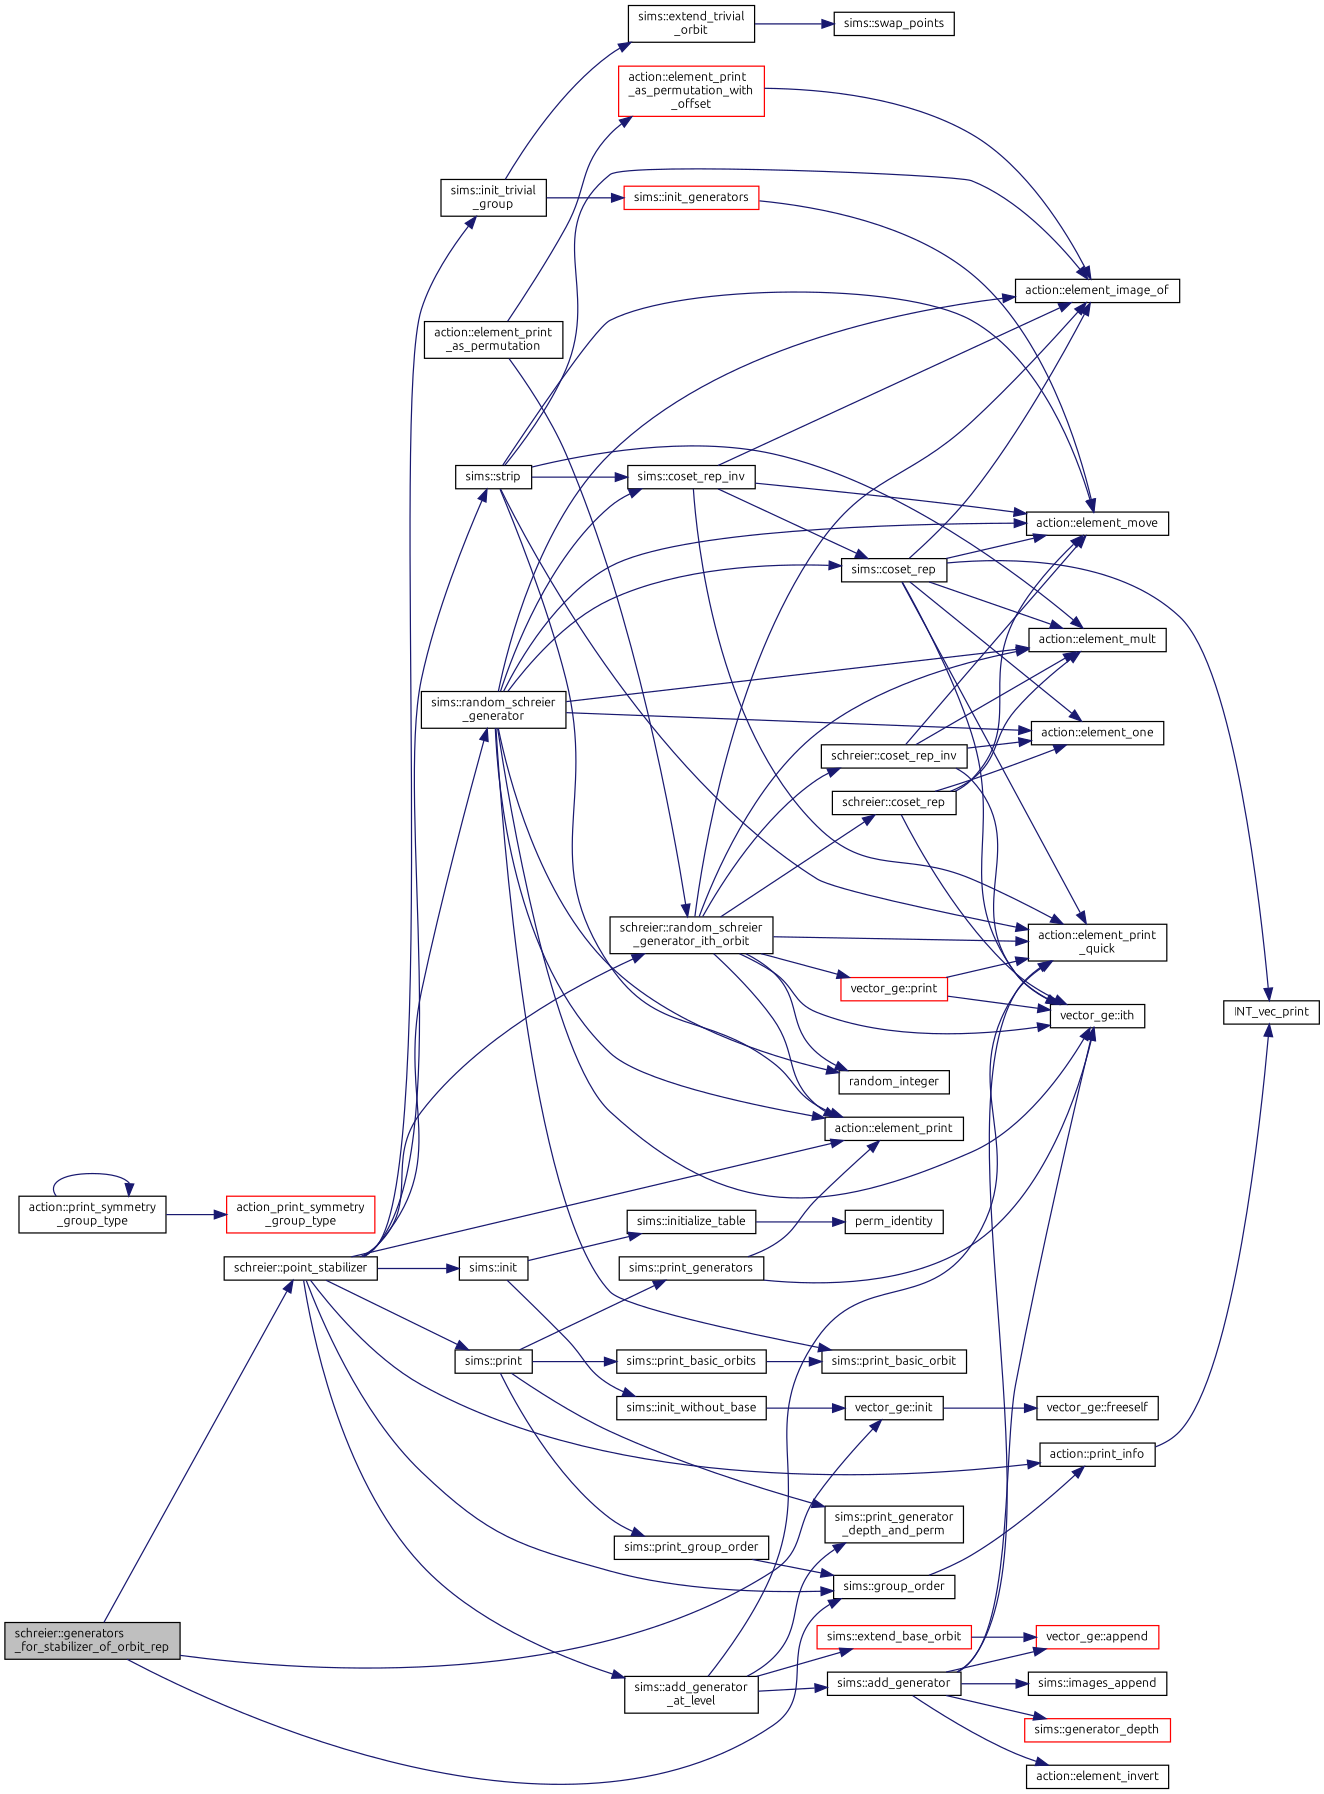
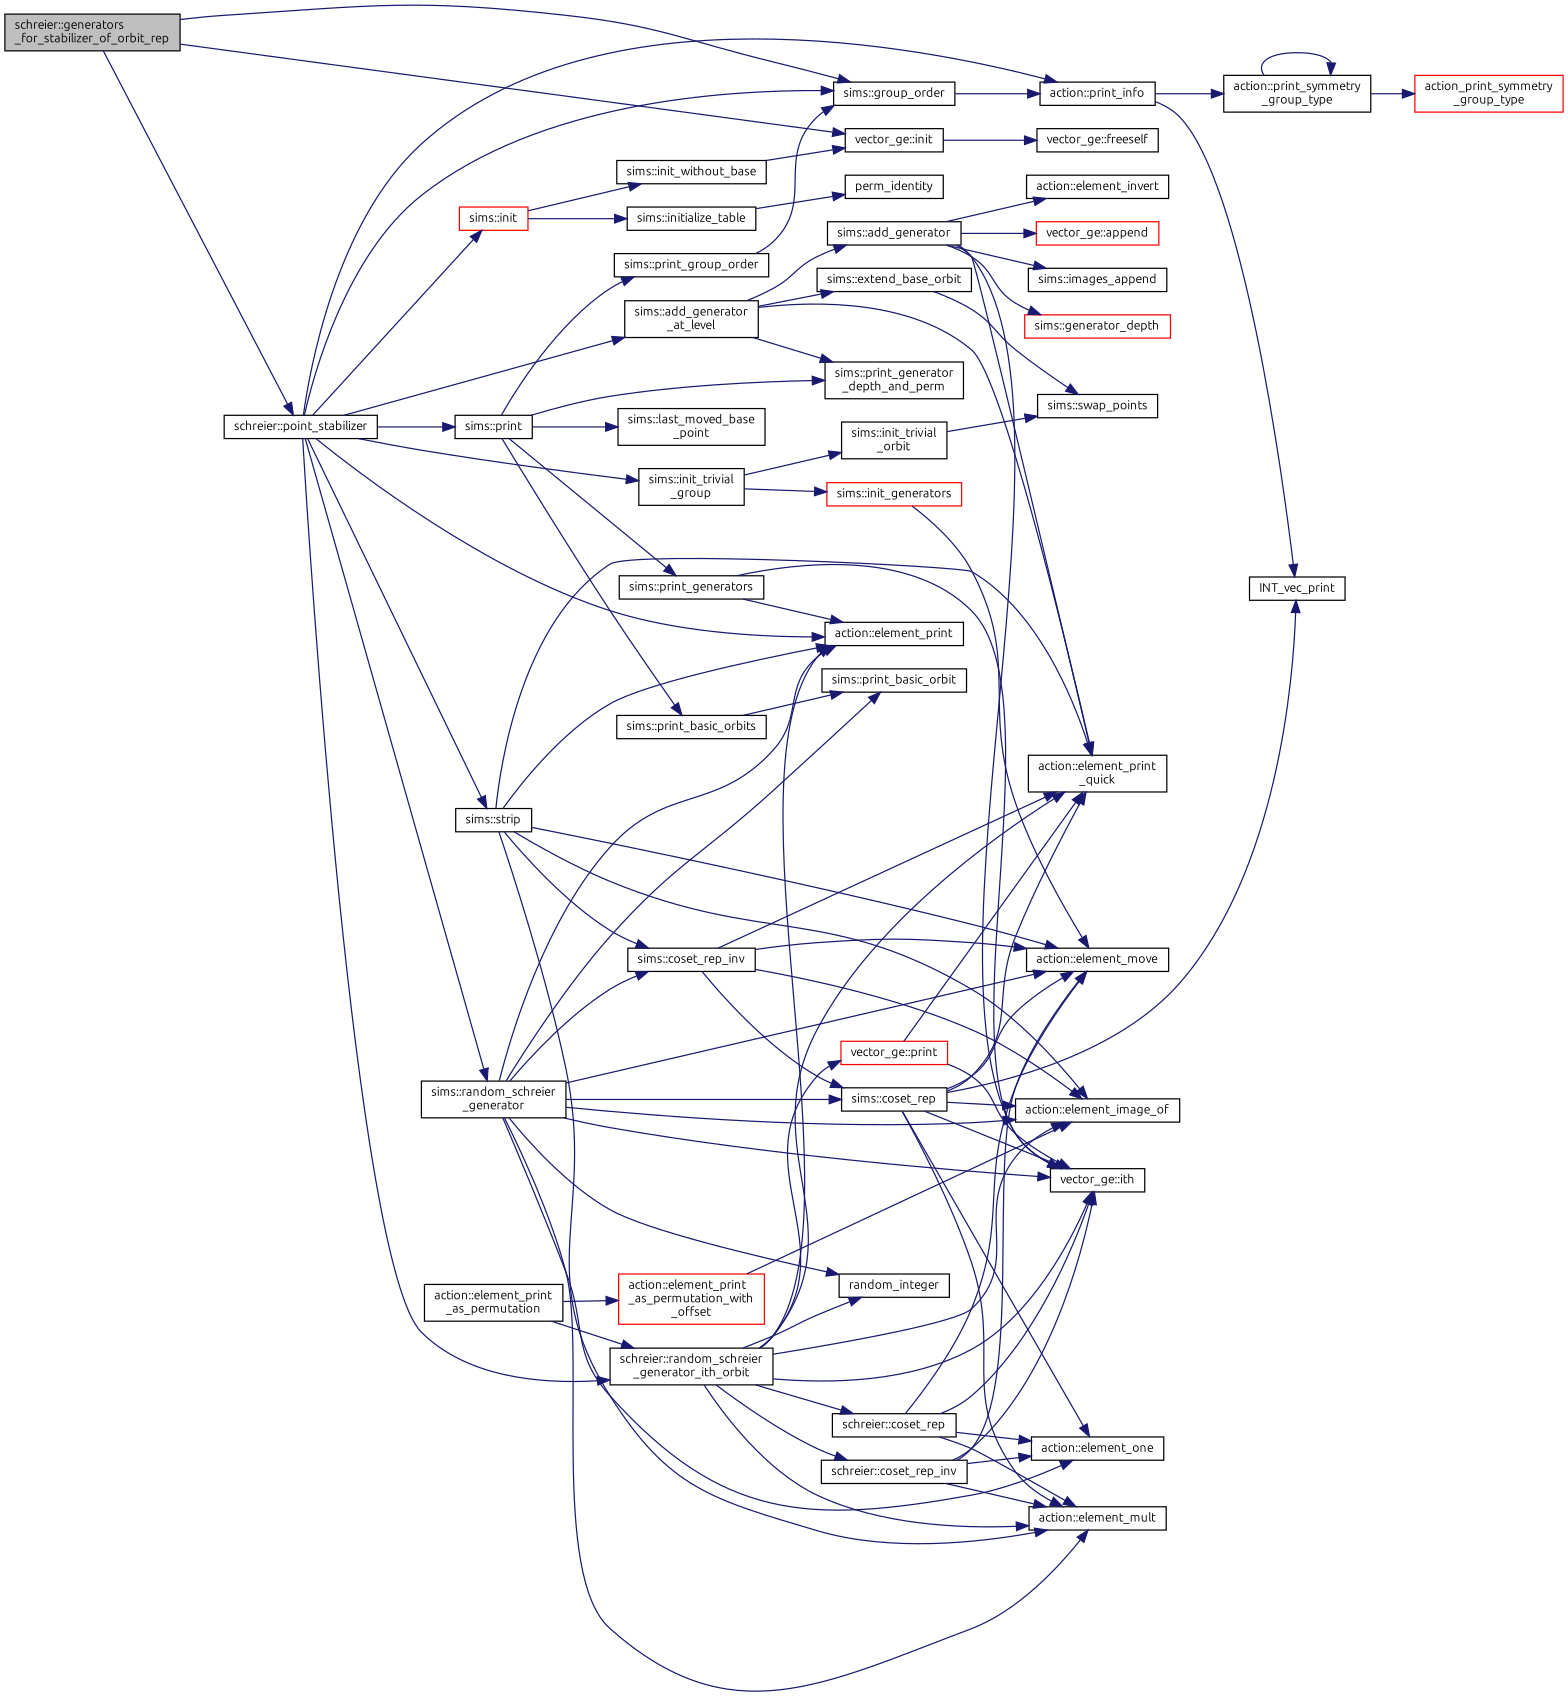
node "sims::extend_trivial _orbit": label "sims::extend_trivial _orbit" -> "sims::init_trivial _orbit"
edge "action::print_info" -> "action::print_symmetry _group_type": added
node "sims::last_moved_base _point": added
node "sims::init": color black -> red
node "sims::extend_base_orbit": color red -> black
edge "sims::extend_base_orbit" -> "vector_ge::append": now "sims::extend_base_orbit" -> "sims::swap_points"
